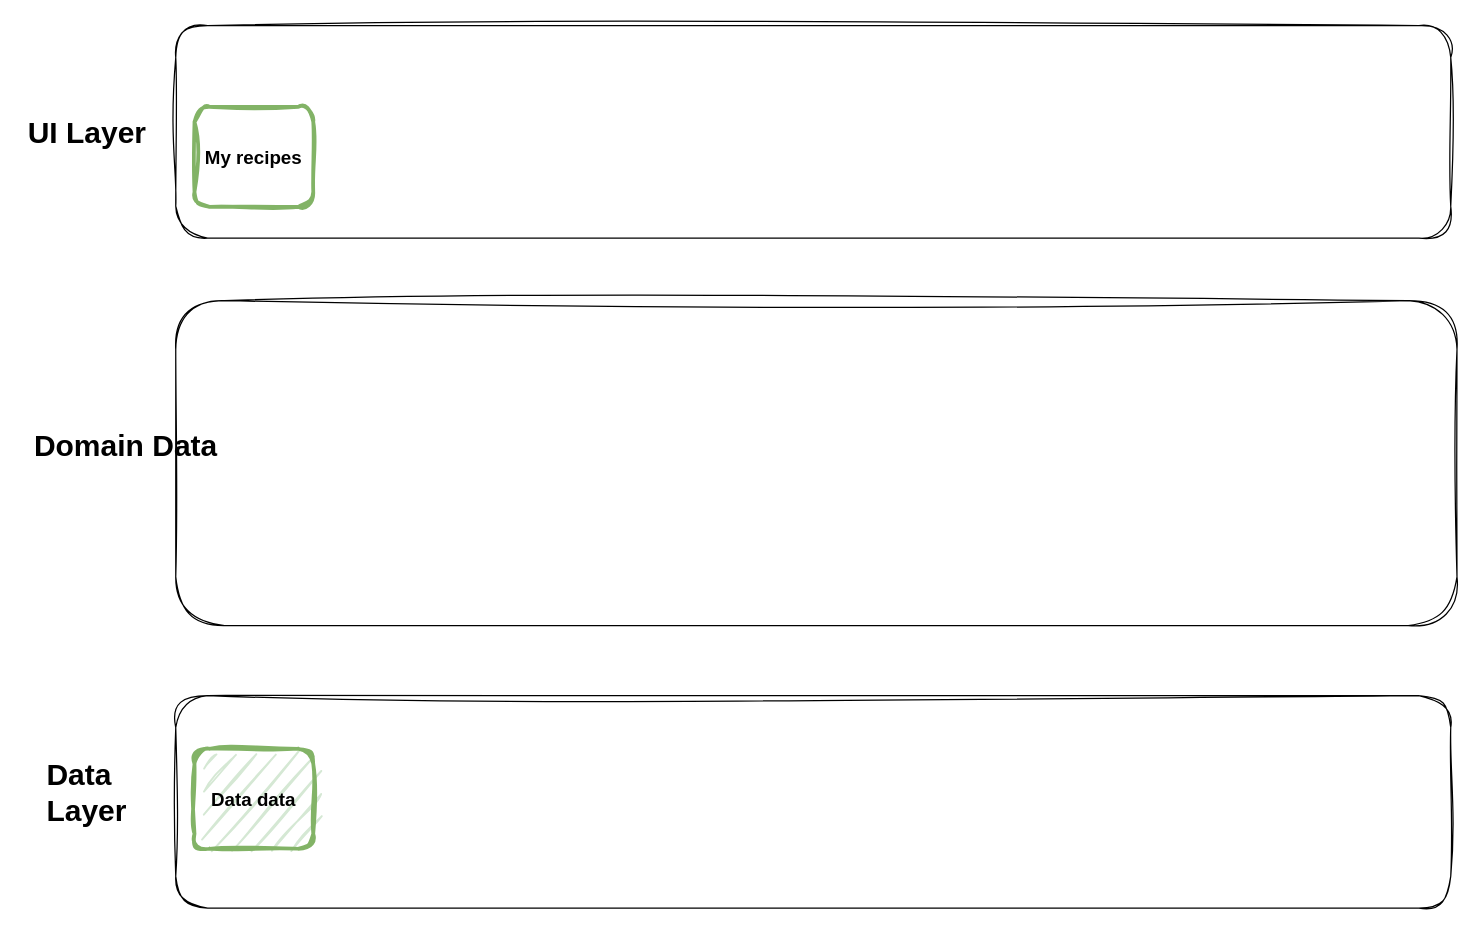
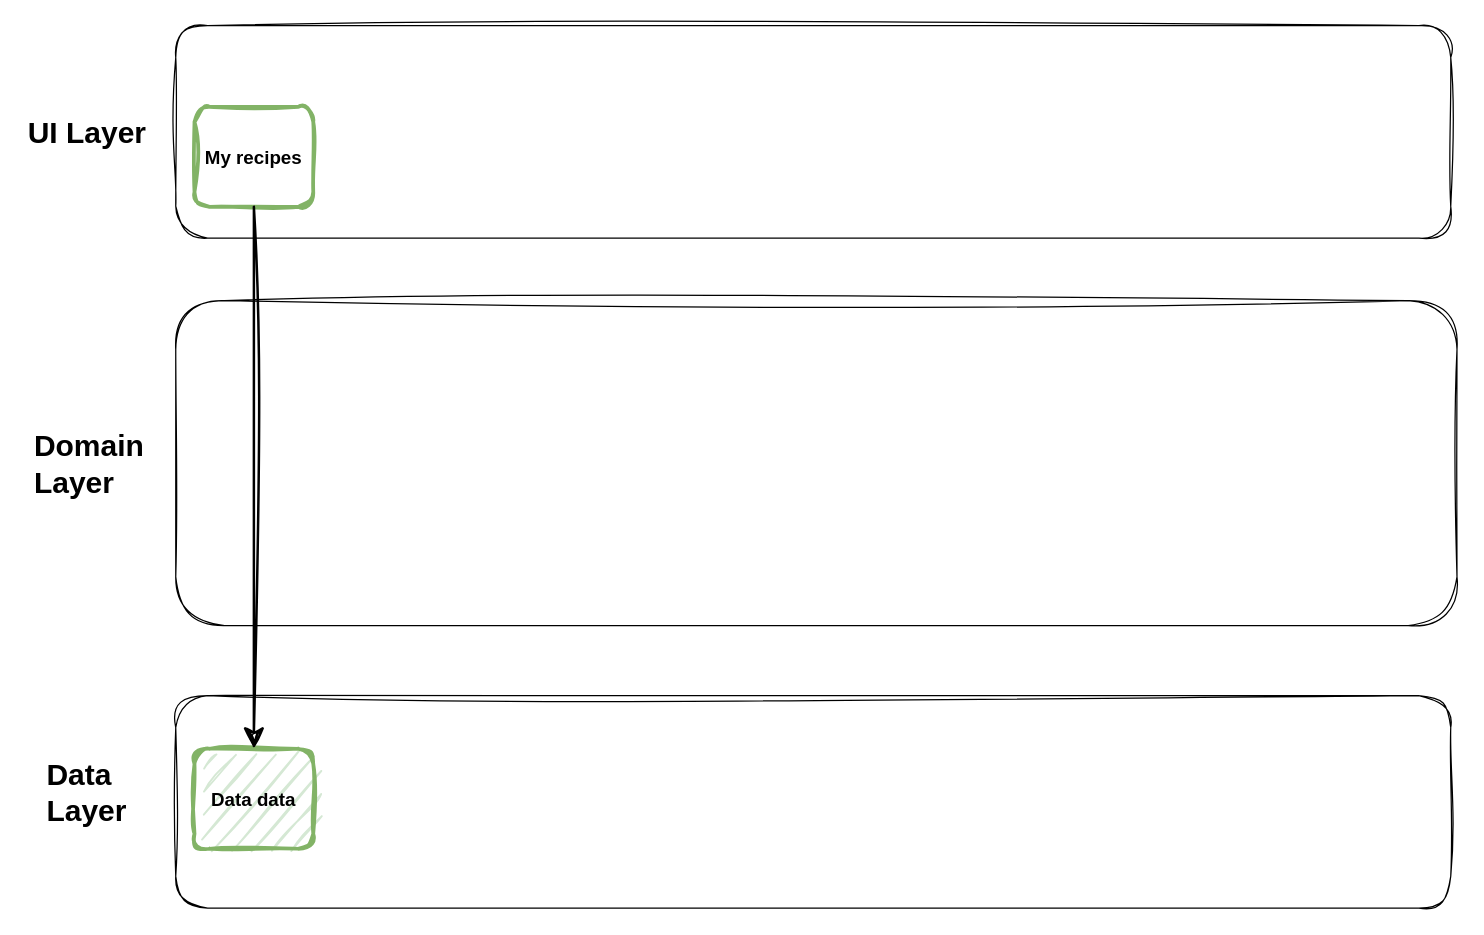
node "Domain Data": label "Domain Data" -> "Domain Layer"
edge "My recipes" -> "Data data": added
